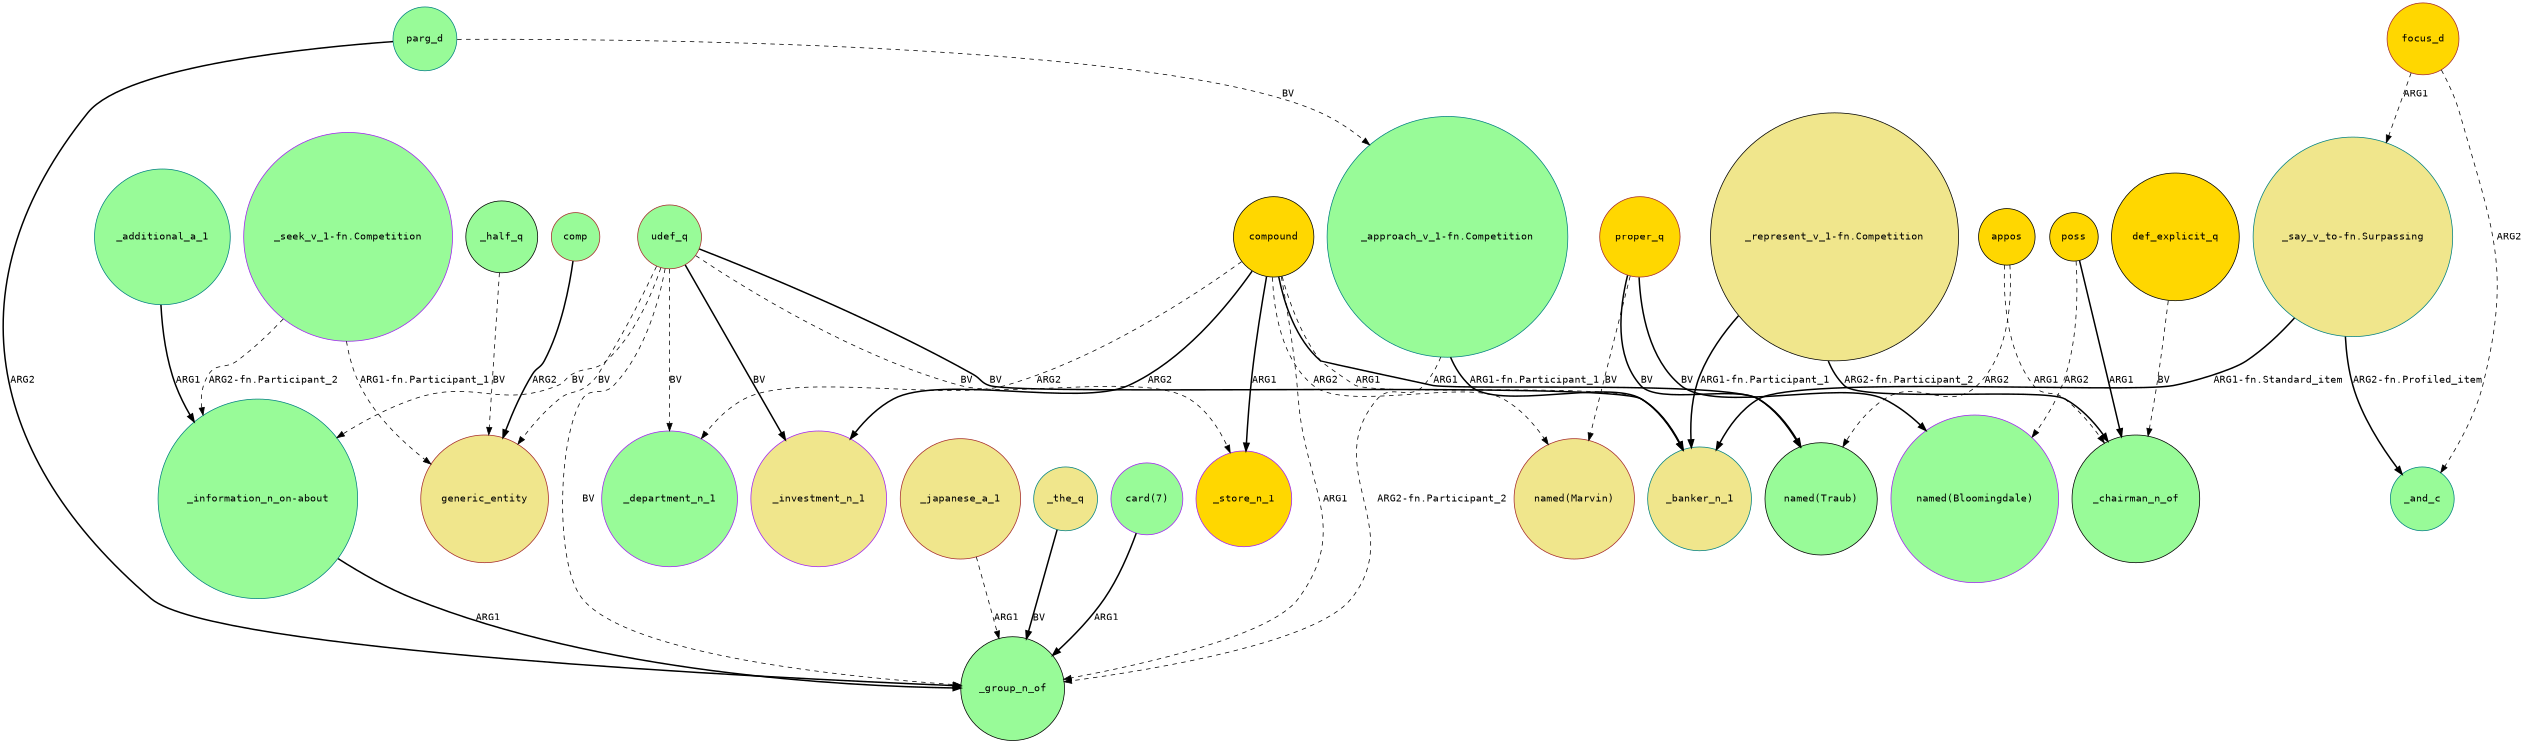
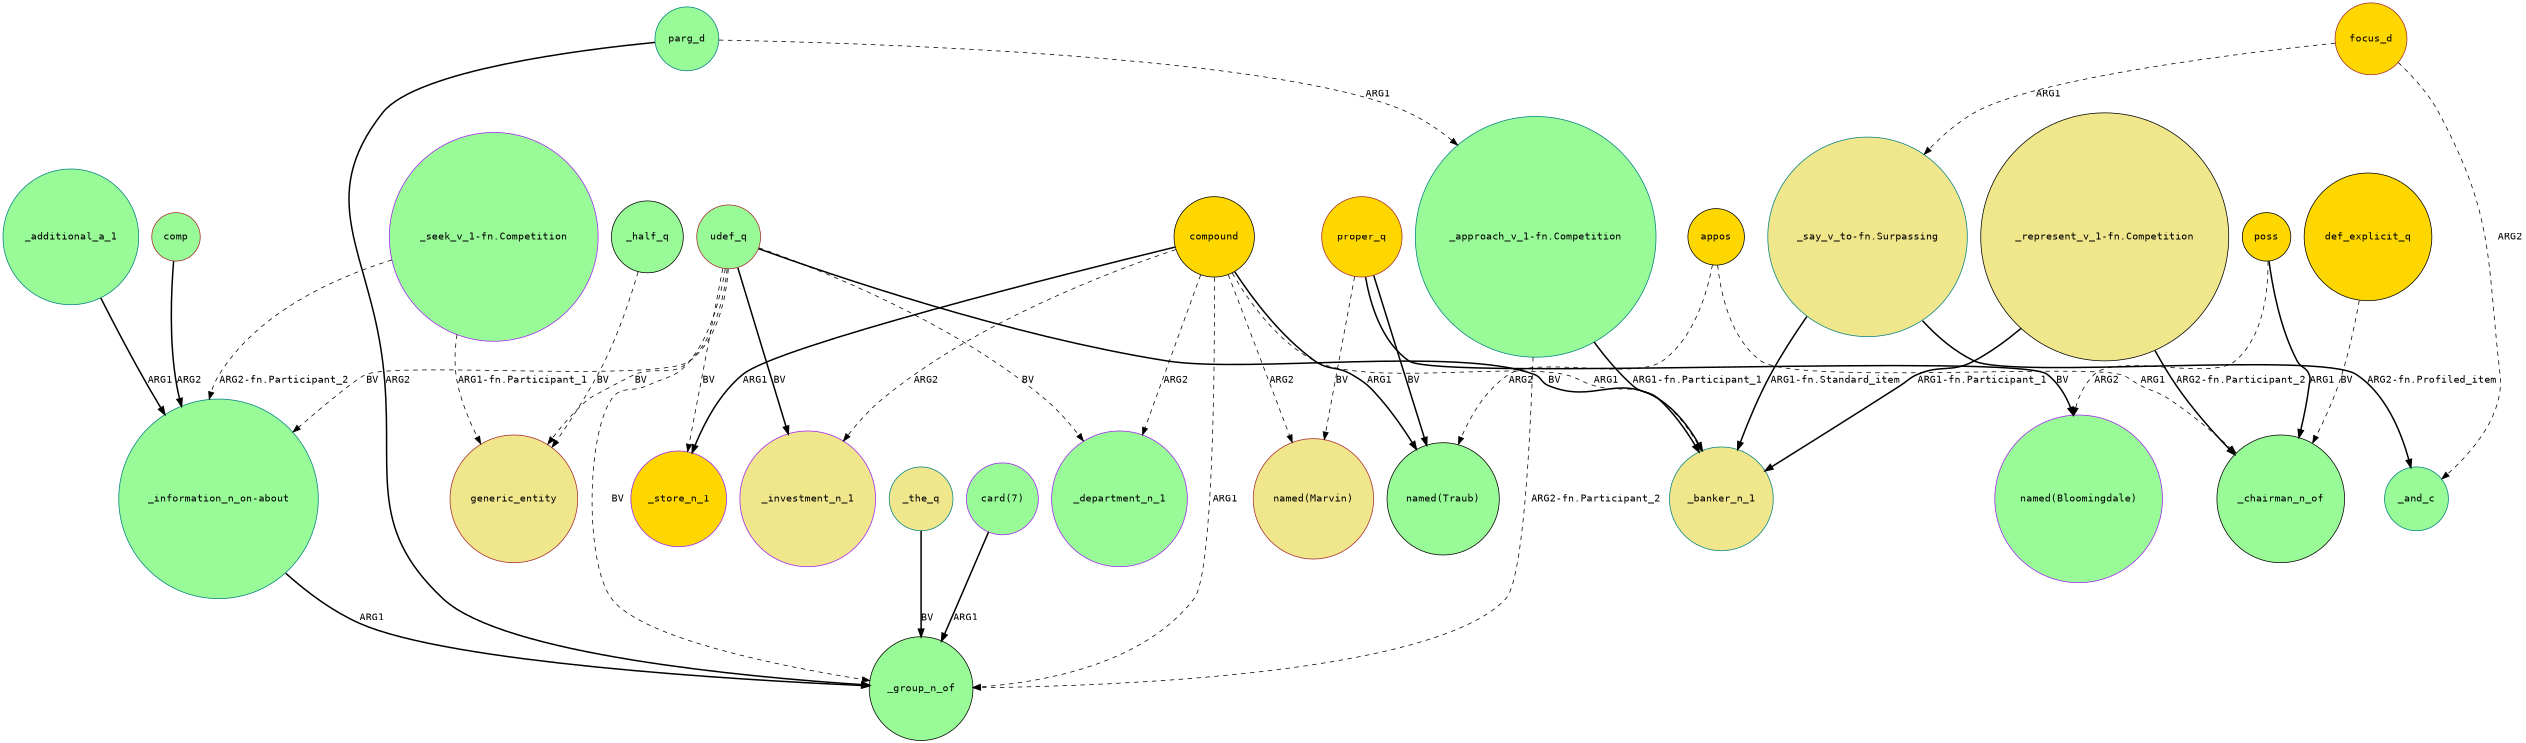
edge "parg_d" -> "_approach_v_1-fn.Competition": label "BV" -> "ARG1"
edge "comp" -> "generic_entity": now "comp" -> "_information_n_on-about"
edge "compound" -> "_investment_n_1": style bold -> dashed
node "_japanese_a_1": removed
